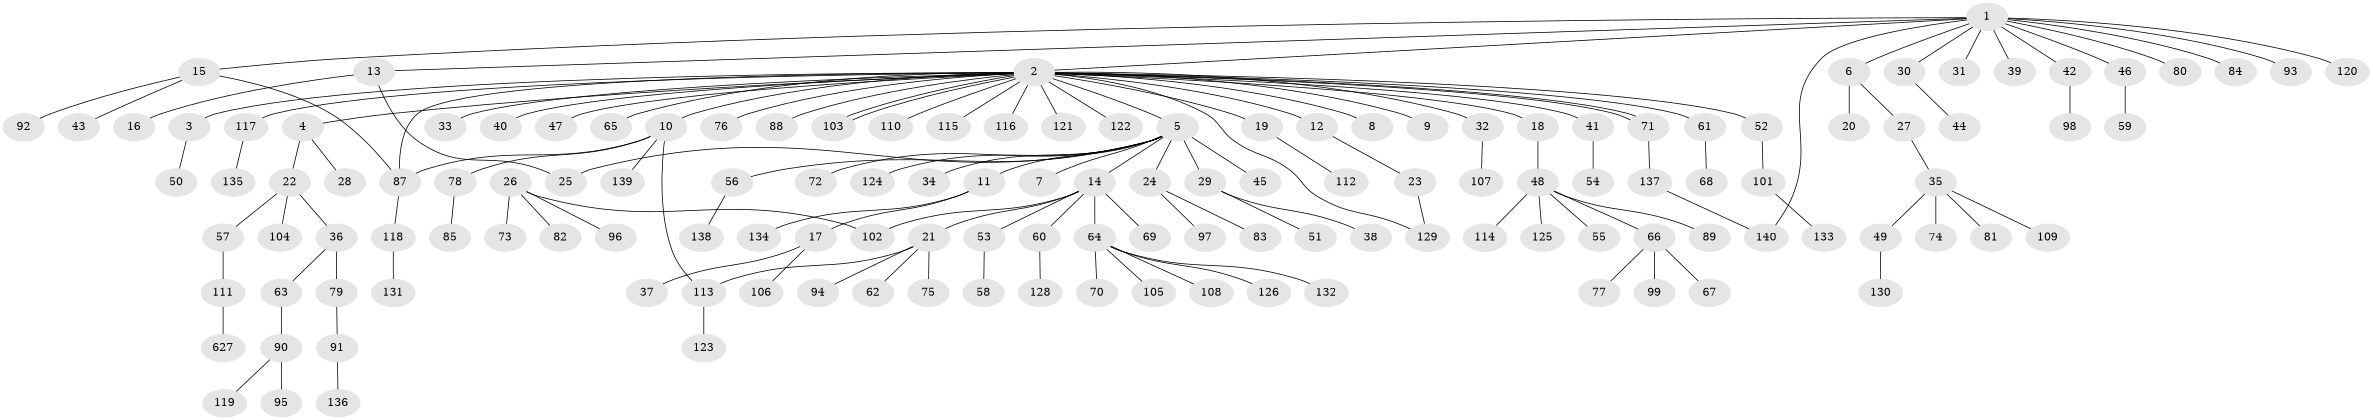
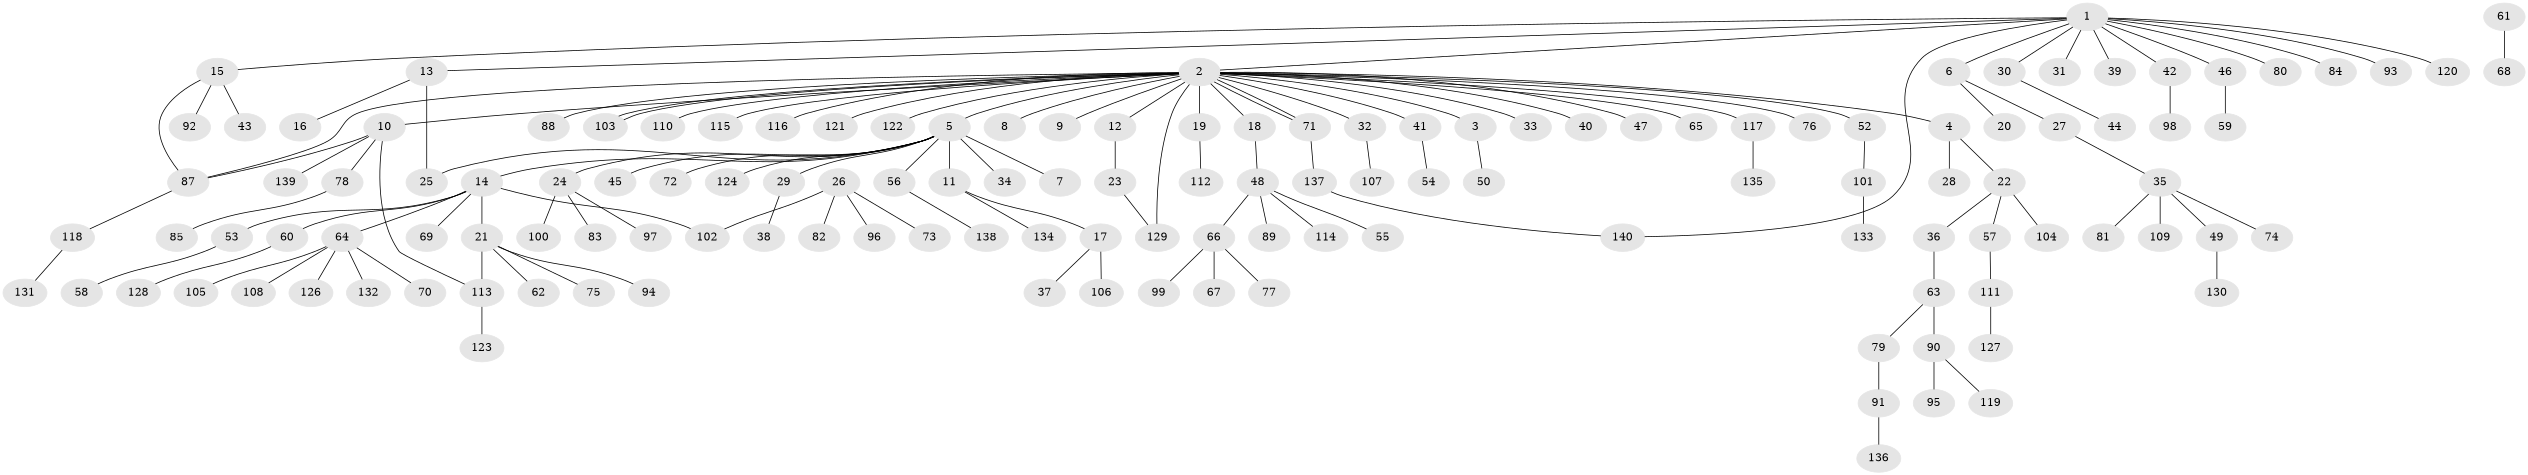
edge "2" -- "61": removed
node "100": added
node "51": removed
node "125": removed
edge "36" -- "79": now "63" -- "79"
node "627": label "627" -> "127"
